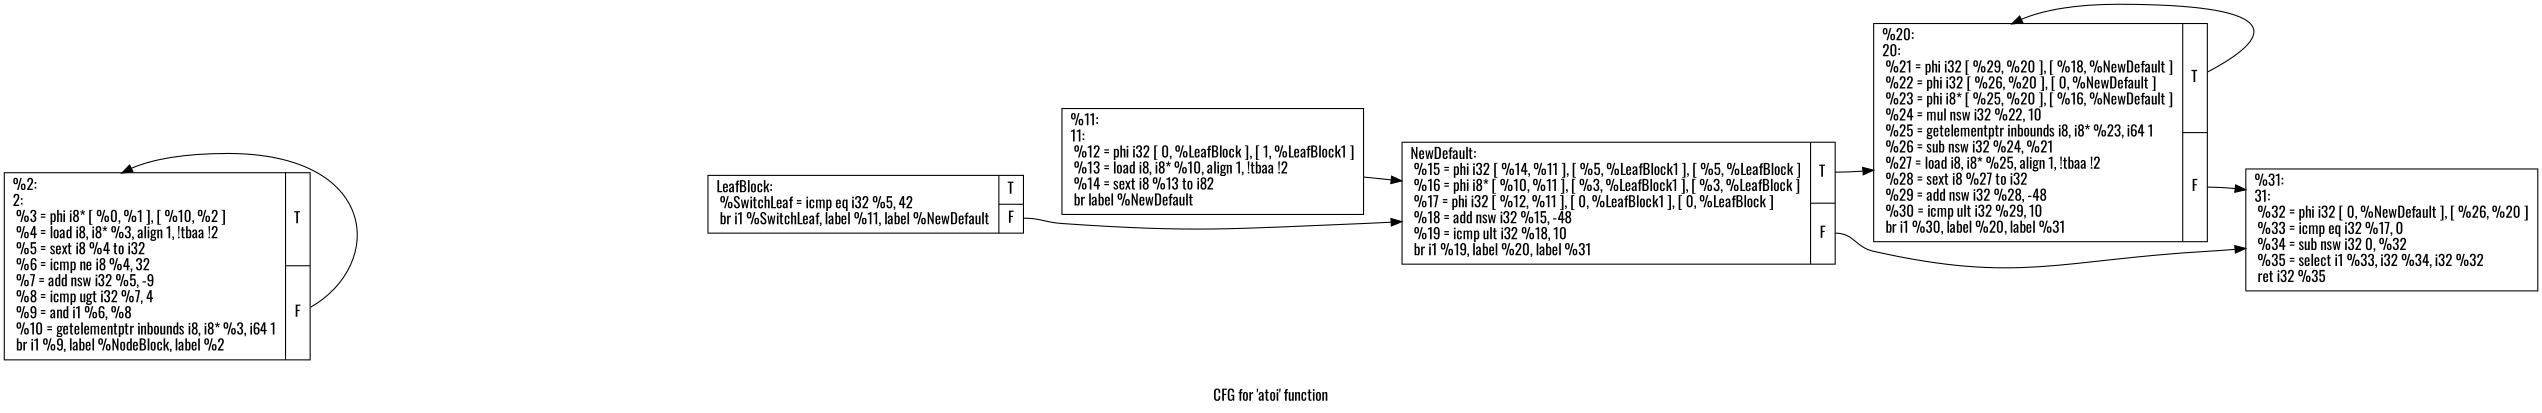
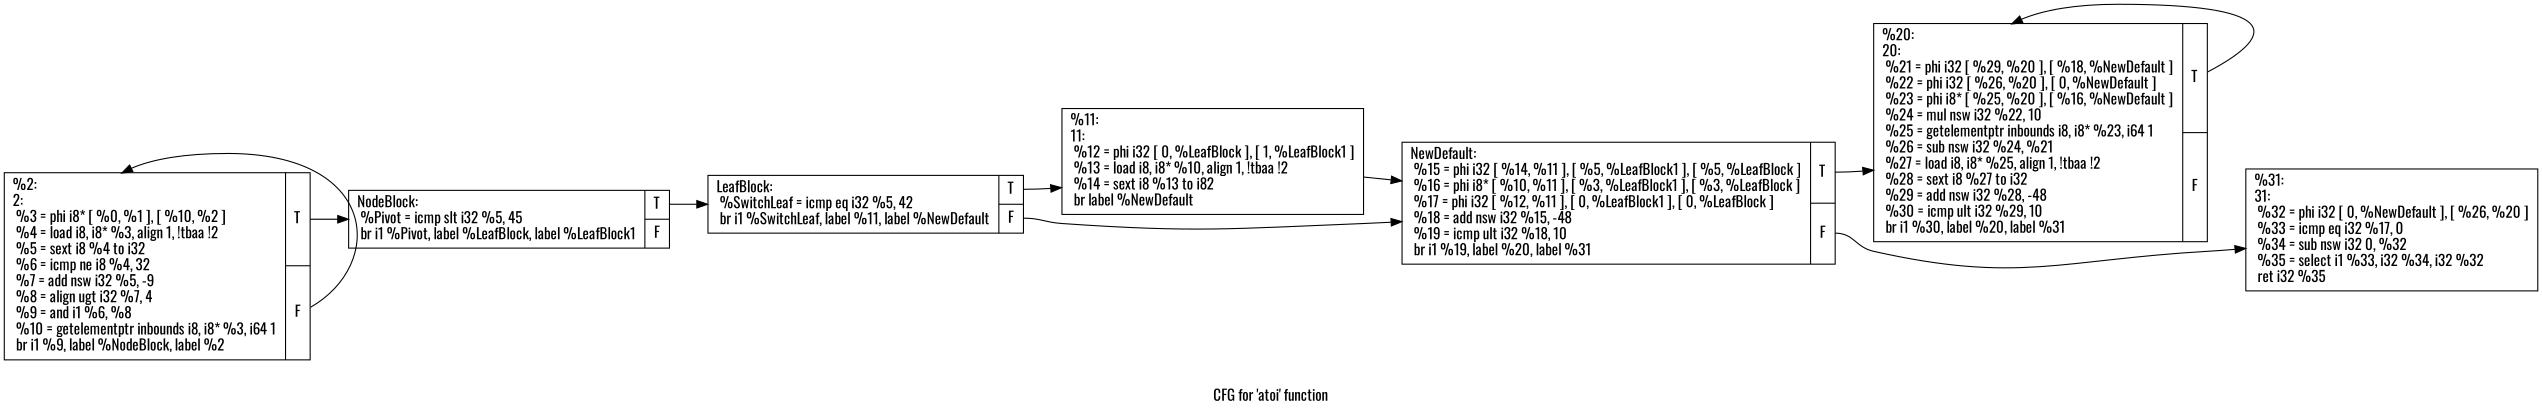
edge "%20:" -> "%31:": removed
edge "LeafBlock:" -> "%11:": added
node "NodeBlock:": added
node "%2:": text "%8 = icmp ugt i32 %7, 4" -> "%8 = align ugt i32 %7, 4"
